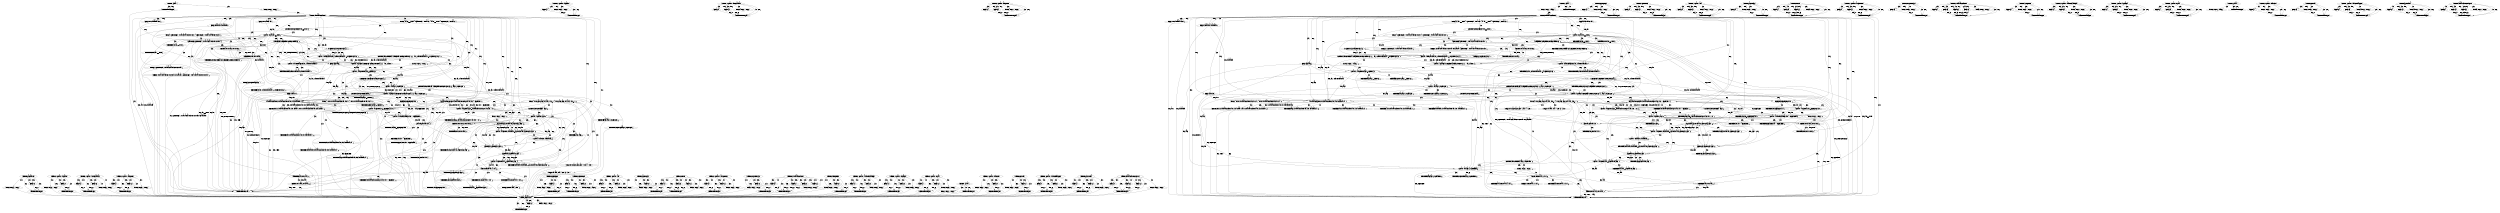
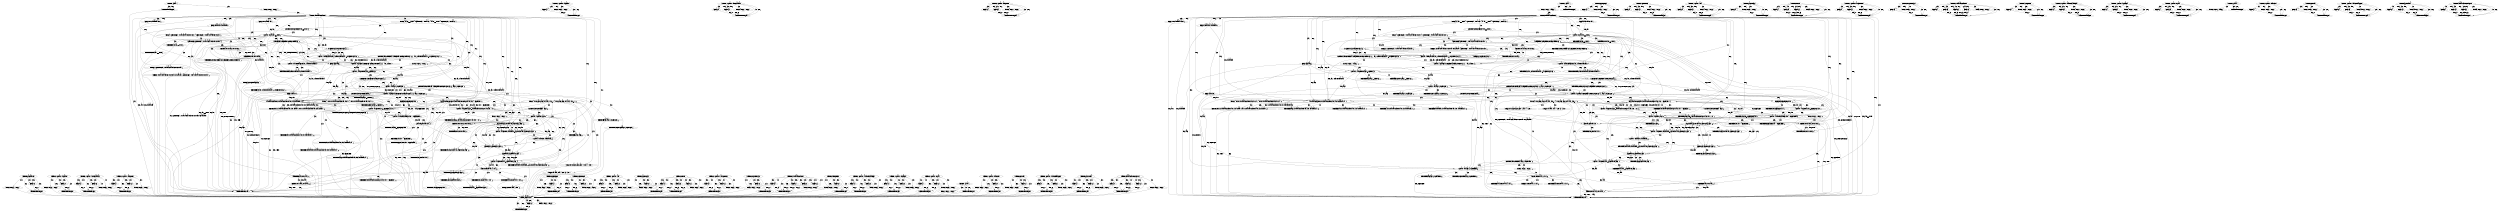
edge "(<operator>.and,flags & __GFP_ZERO)" -> "(IDENTIFIER,__GFP_ZERO,flags & __GFP_ZERO)": label "DDG: p2" -> "AST: "
